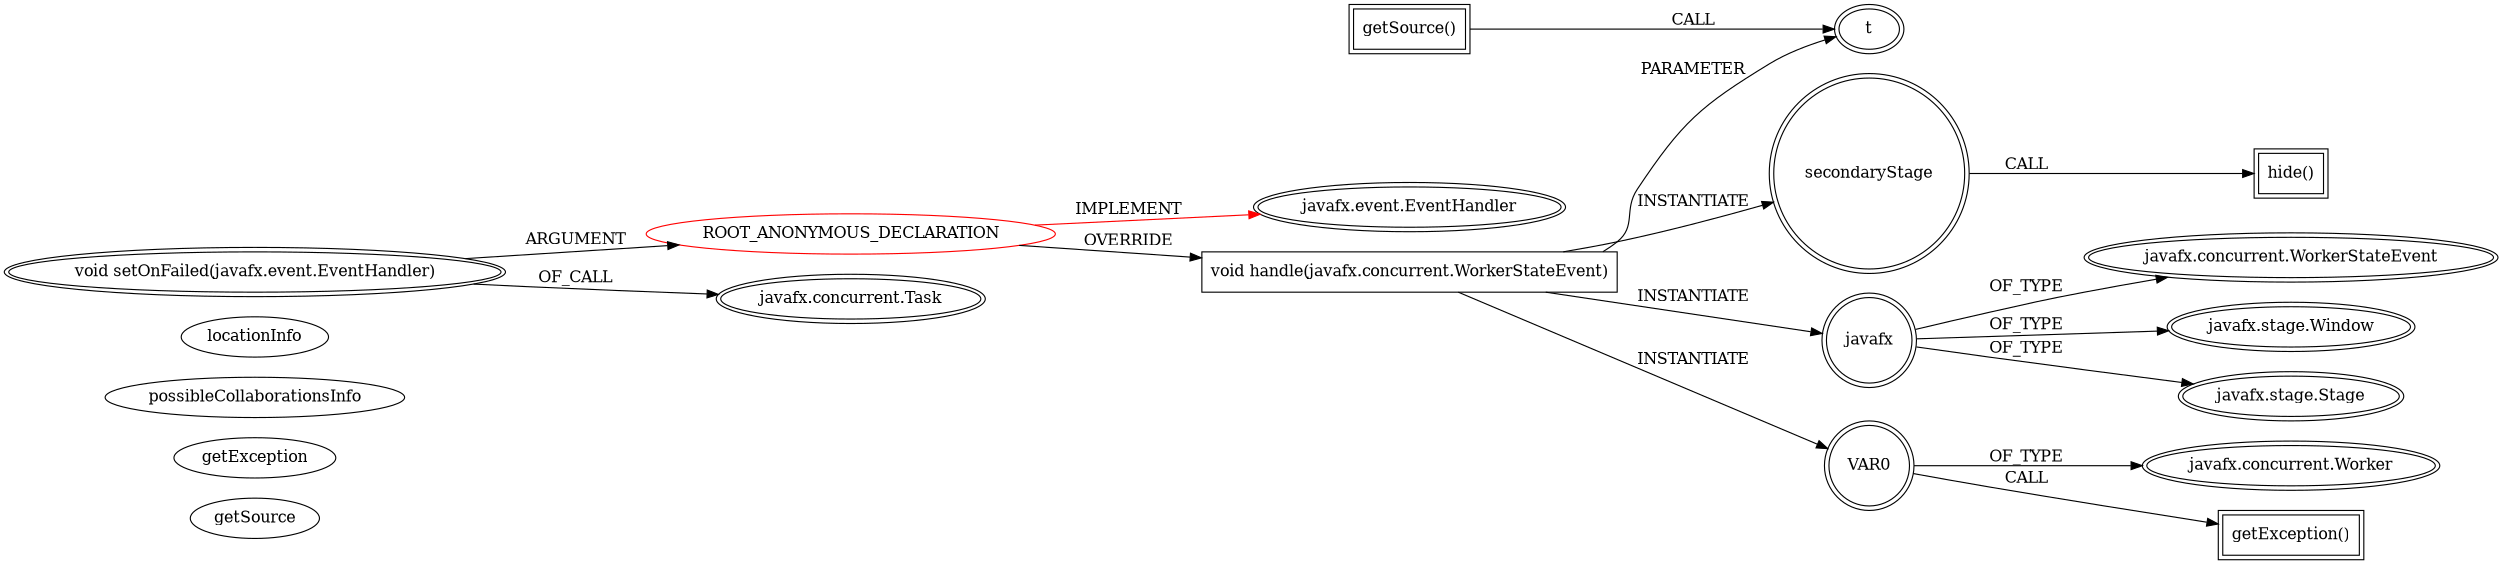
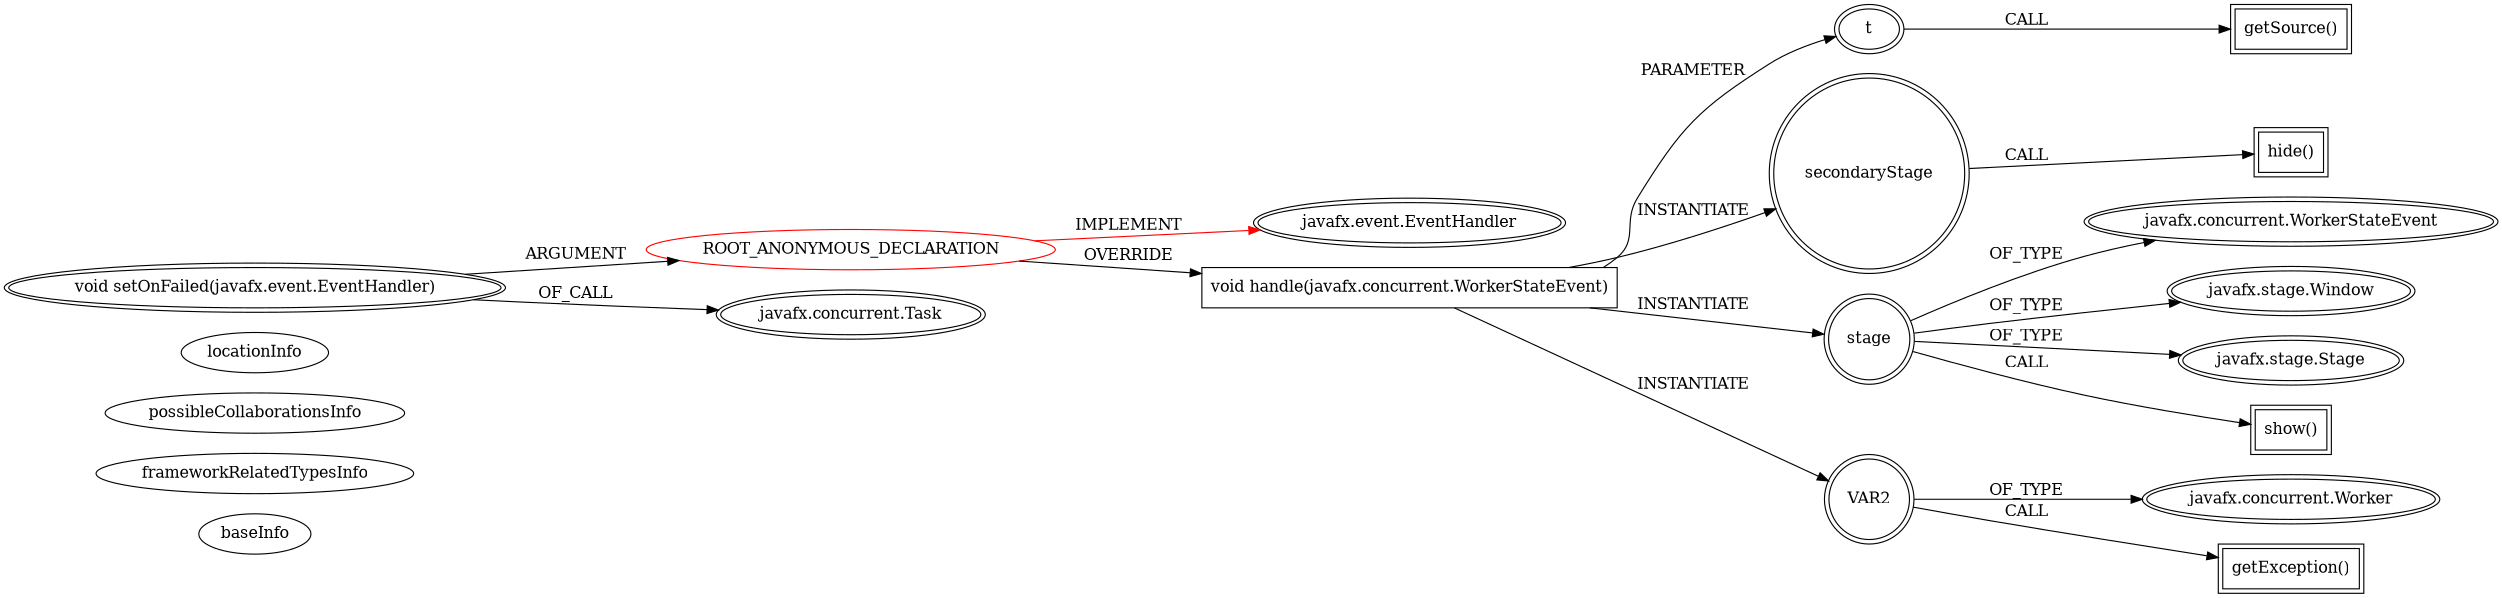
edge "getSource()" -> "t": reversed
node "javafx": label "javafx" -> "stage"
node "show()": added
node "getException": label "getException" -> "frameworkRelatedTypesInfo"
node "VAR0": label "VAR0" -> "VAR2"
node "getSource": label "getSource" -> "baseInfo"
